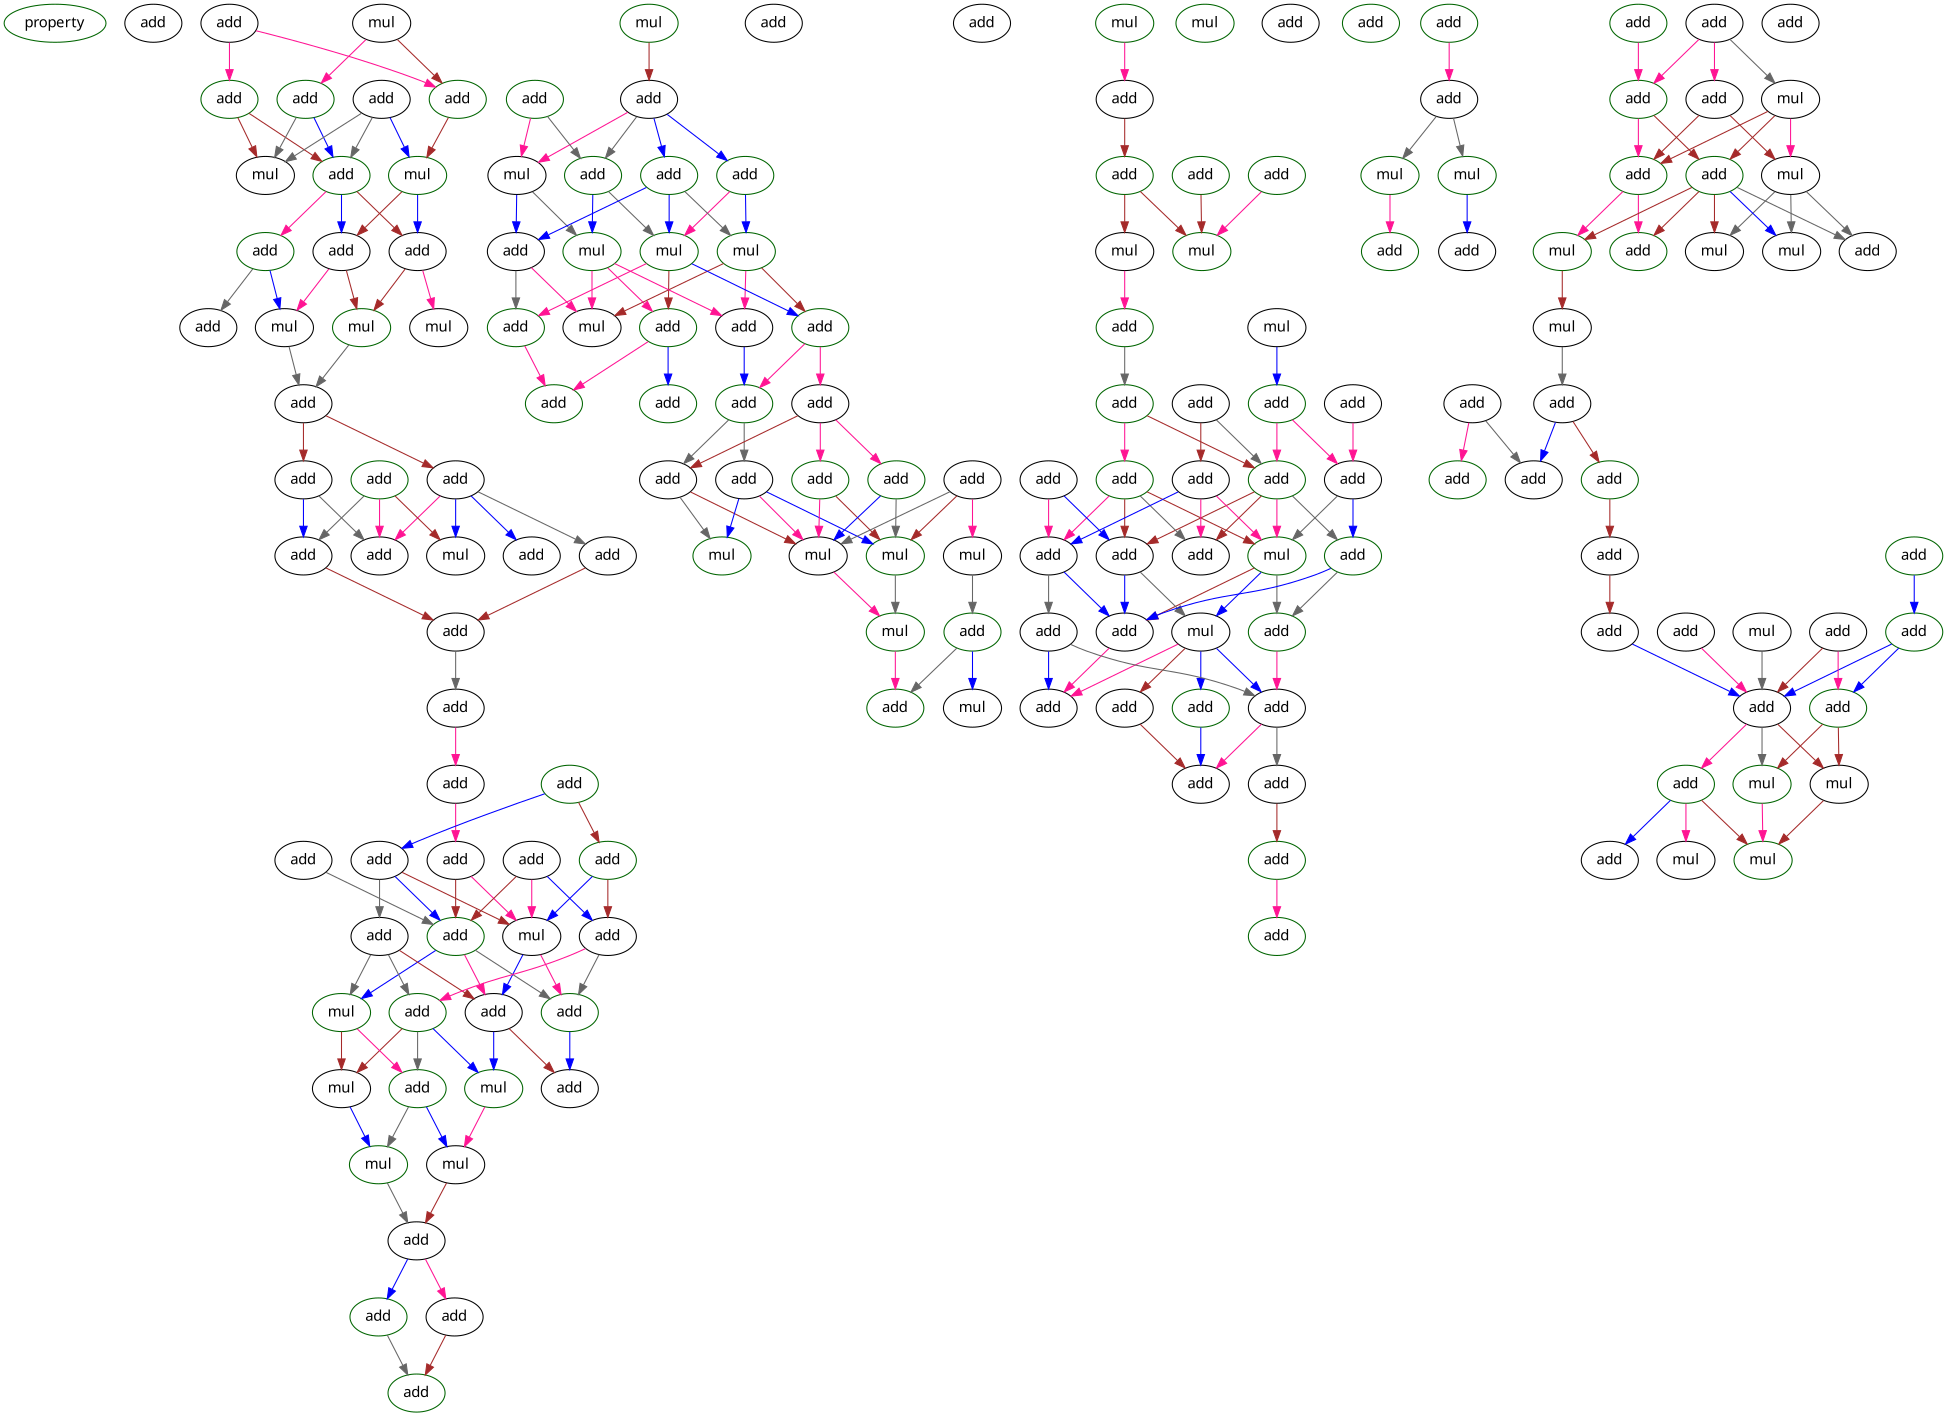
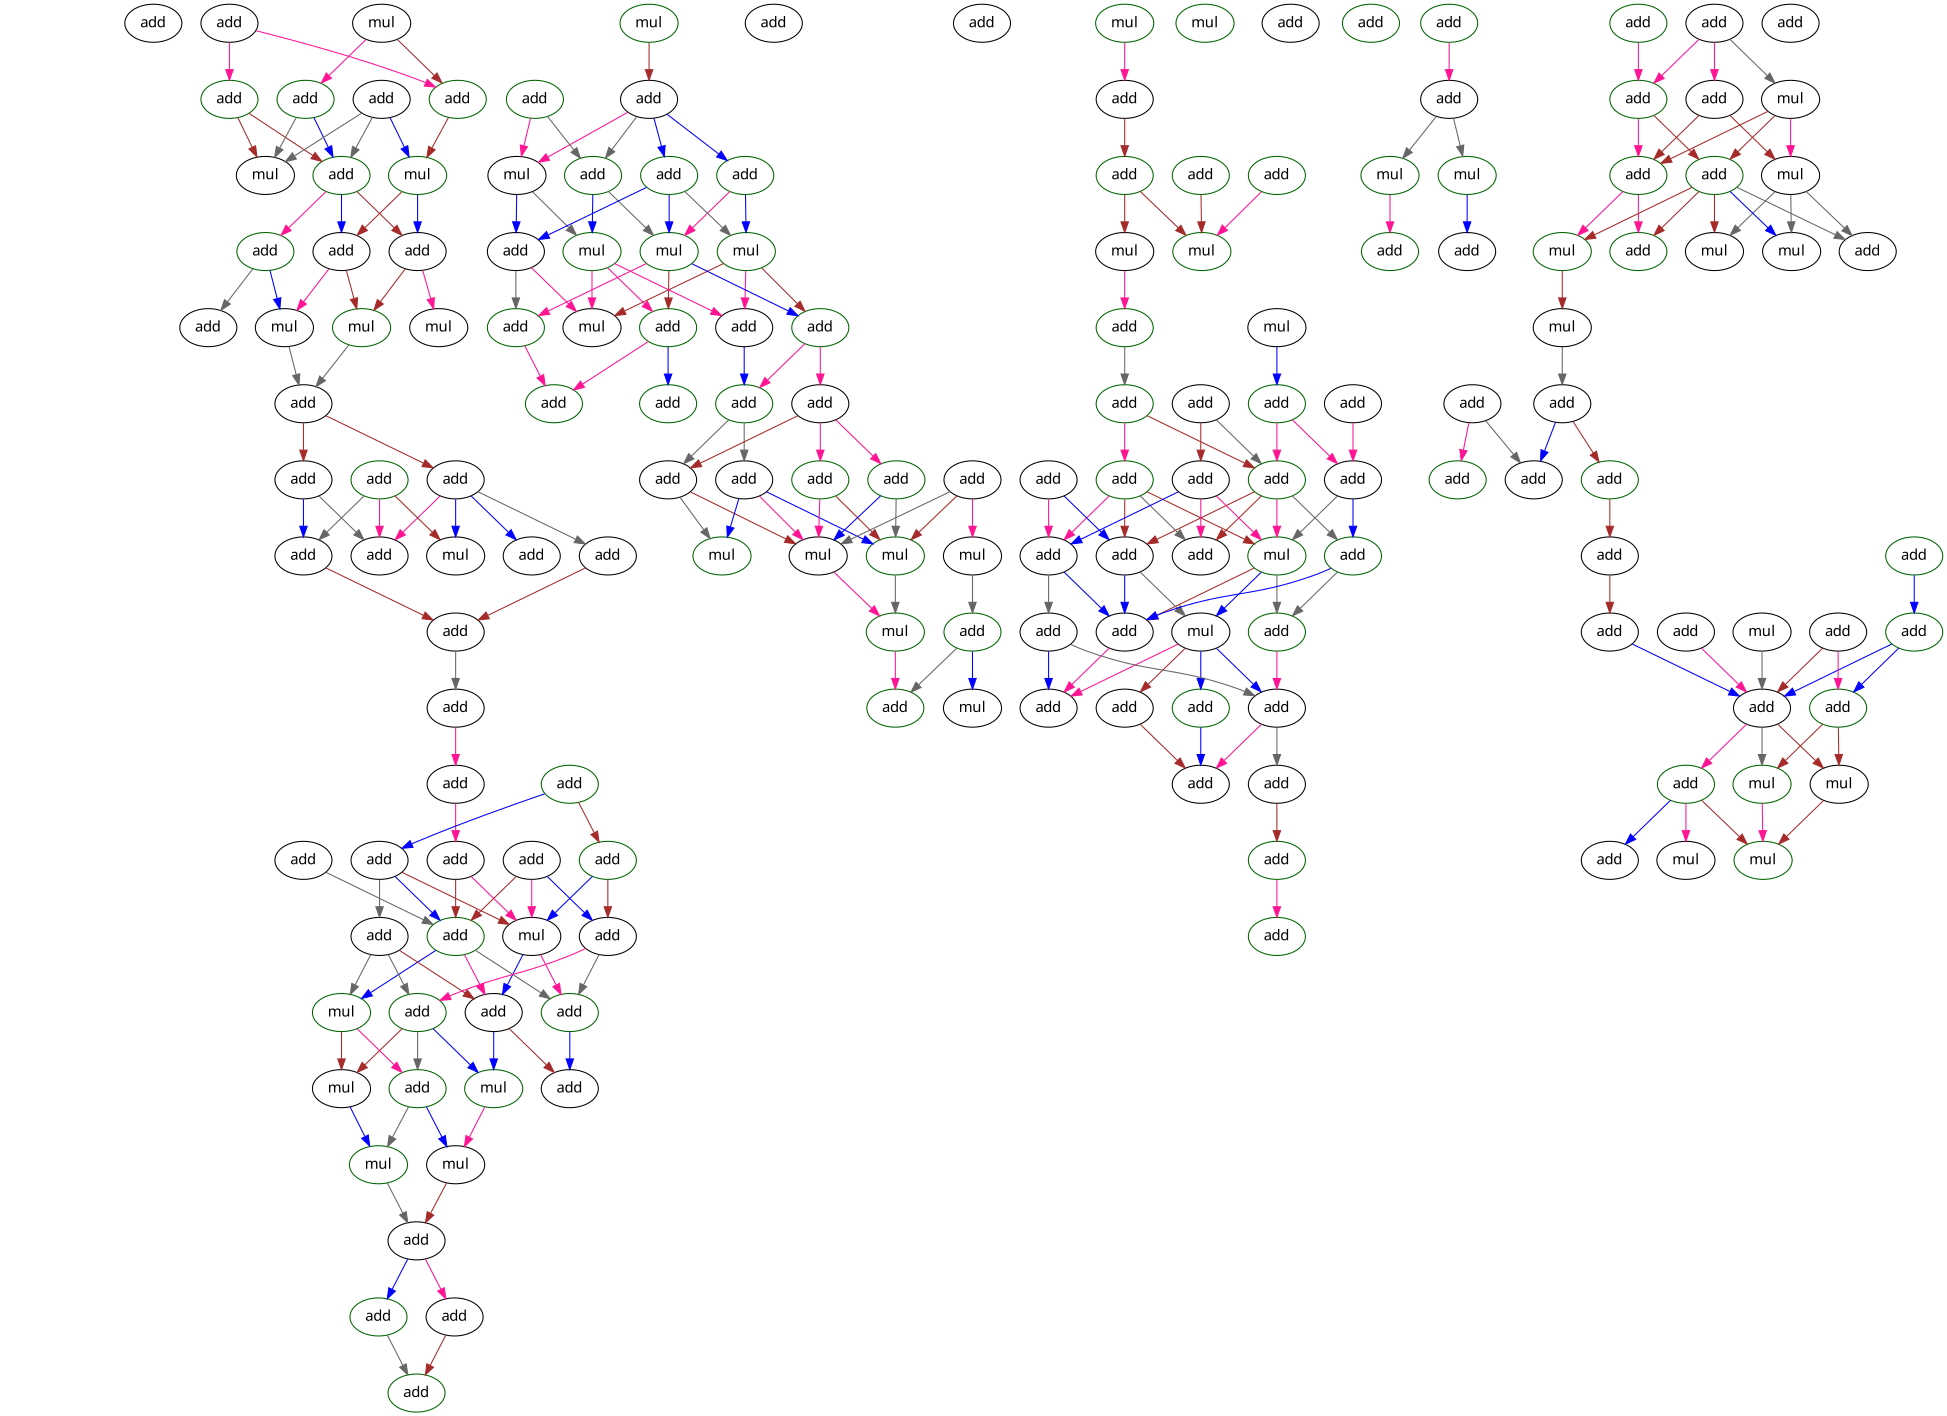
node "property": removed
